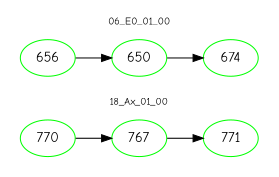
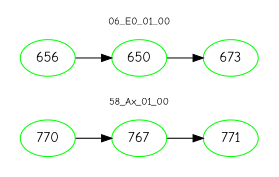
node "674": label "674" -> "673"
cluster "18_Ax_01_00": label "18_Ax_01_00" -> "58_Ax_01_00"
